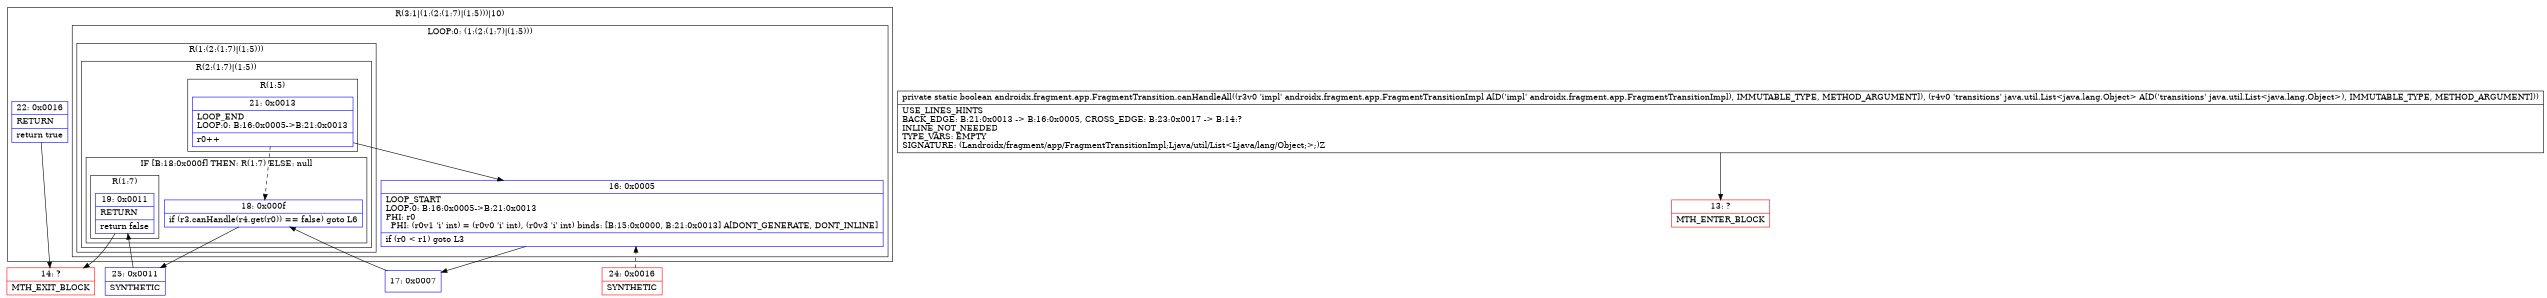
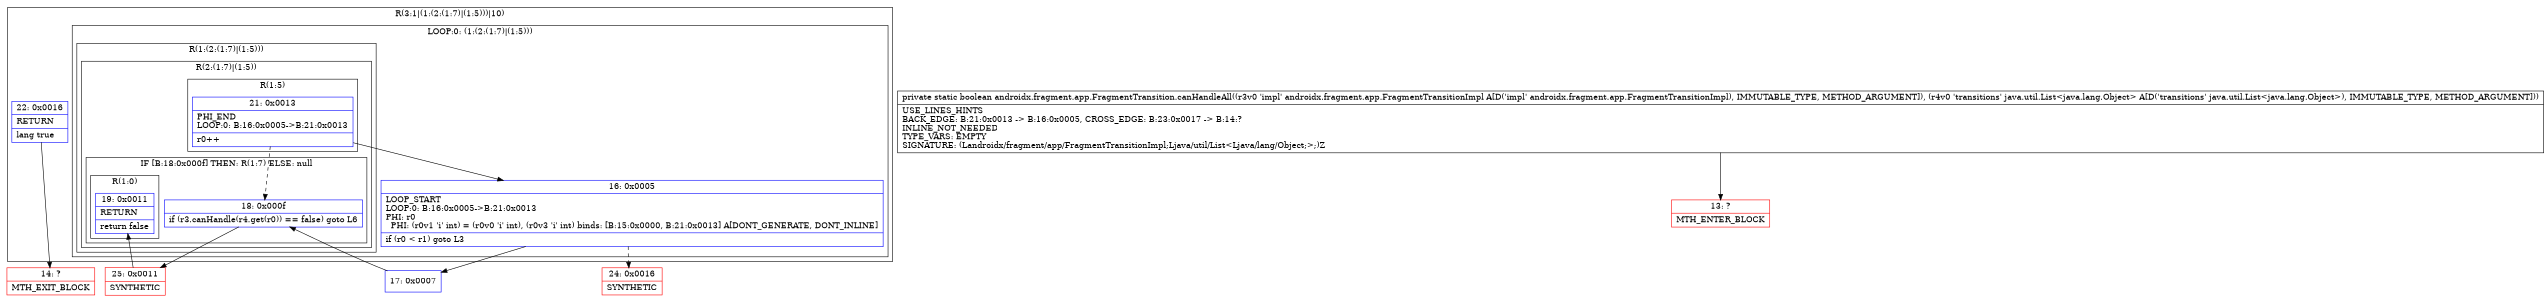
node "21: 0x0013": text "LOOP_END" -> "PHI_END"
node "22: 0x0016": text "return true" -> "lang true"
cluster "R(1:7)": label "R(1:7)" -> "R(1:0)"
edge "19: 0x0011" -> "14: ?": removed
edge "24: 0x0016" -> "16: 0x0005": reversed
node "25: 0x0011": color blue -> red
